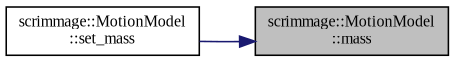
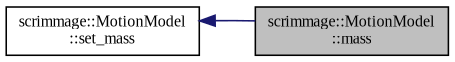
edge "scrimmage::MotionModel ::set_mass" -> "scrimmage::MotionModel ::mass": reversed
